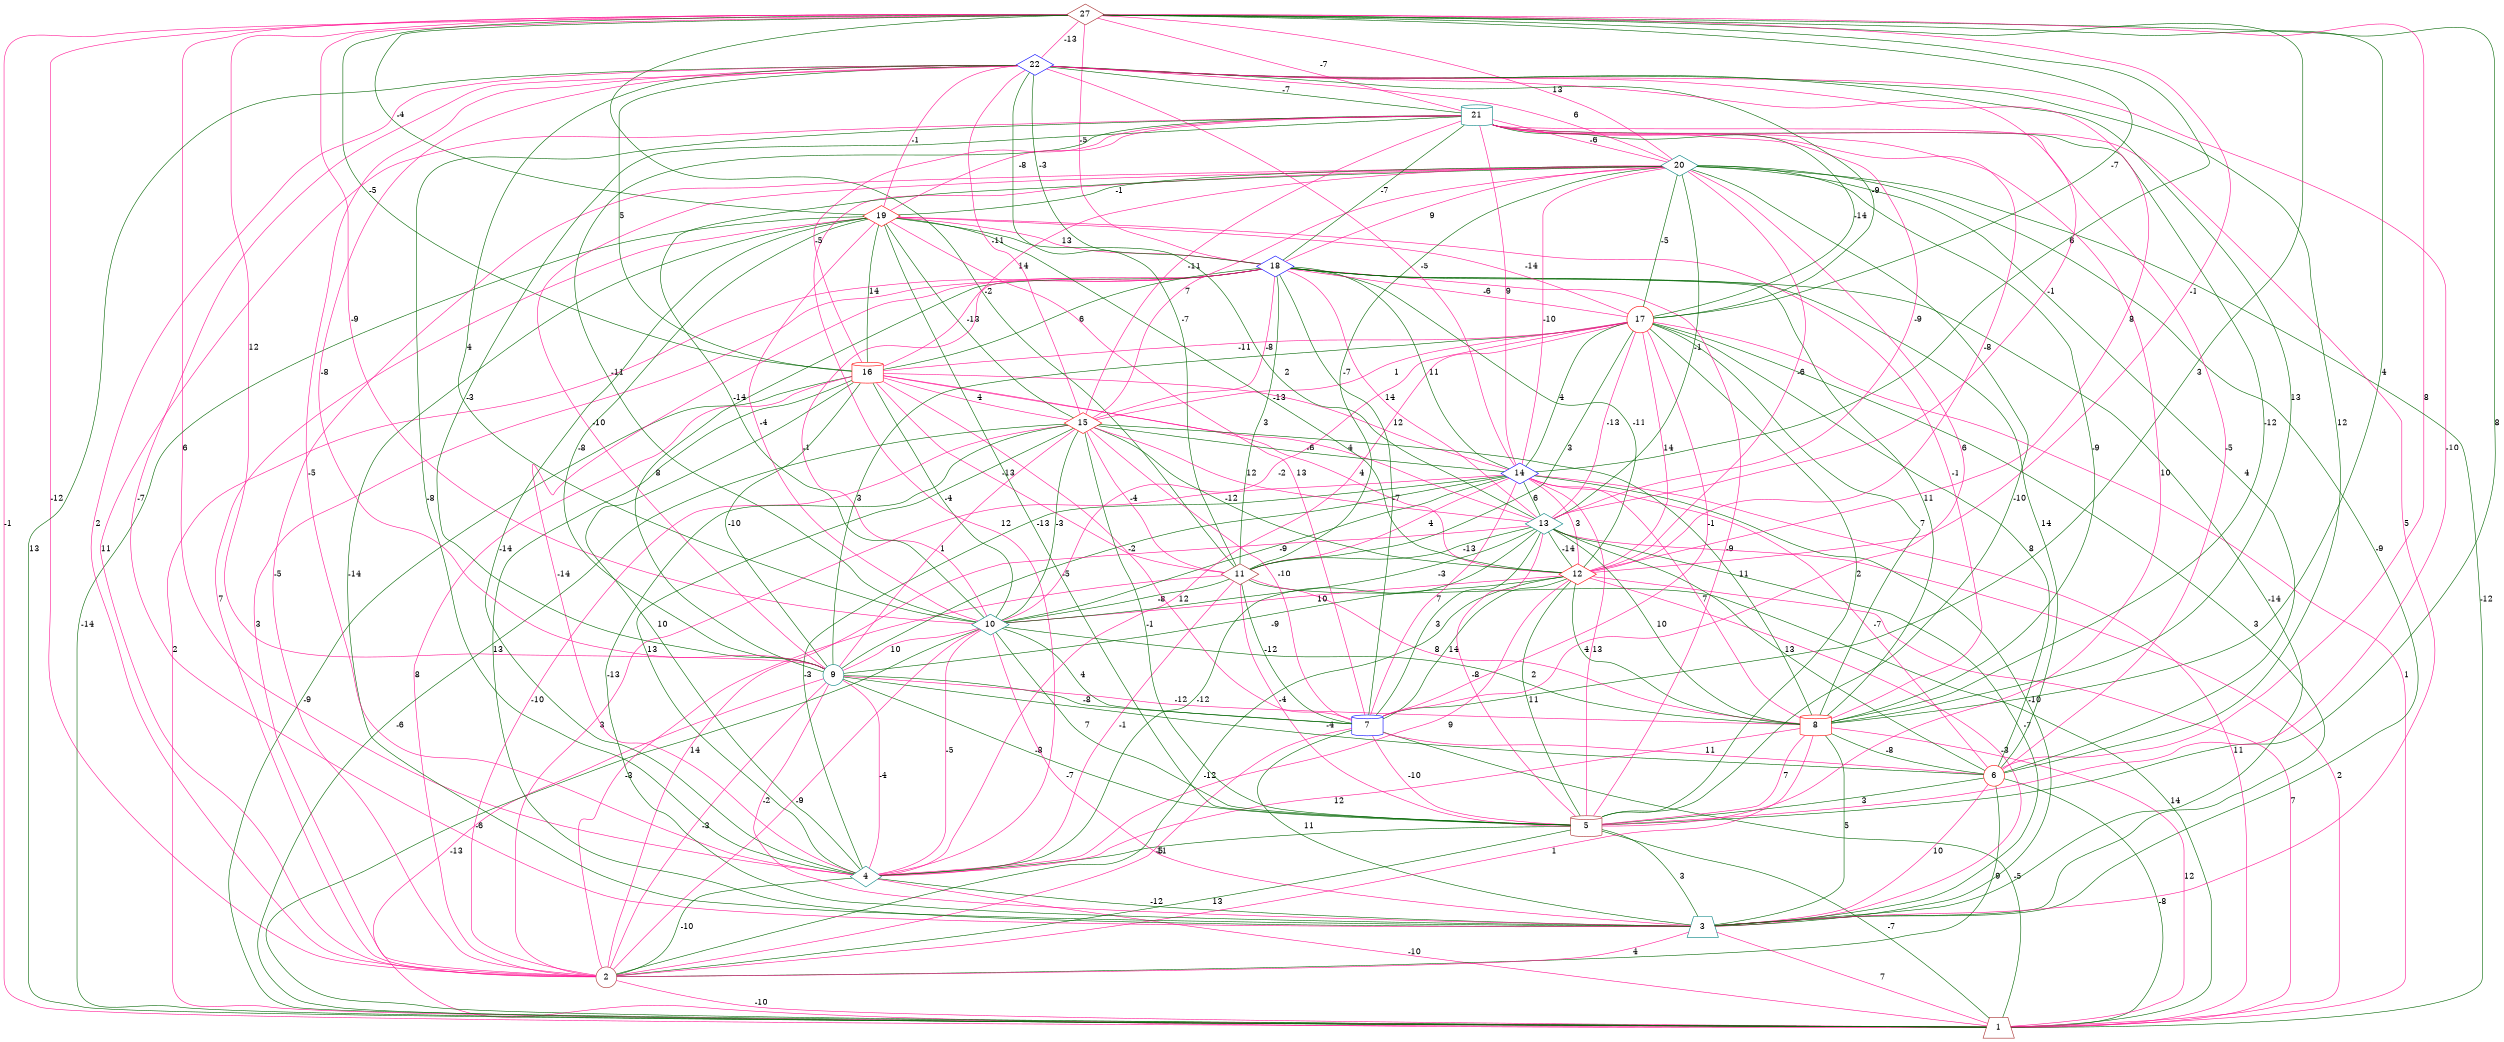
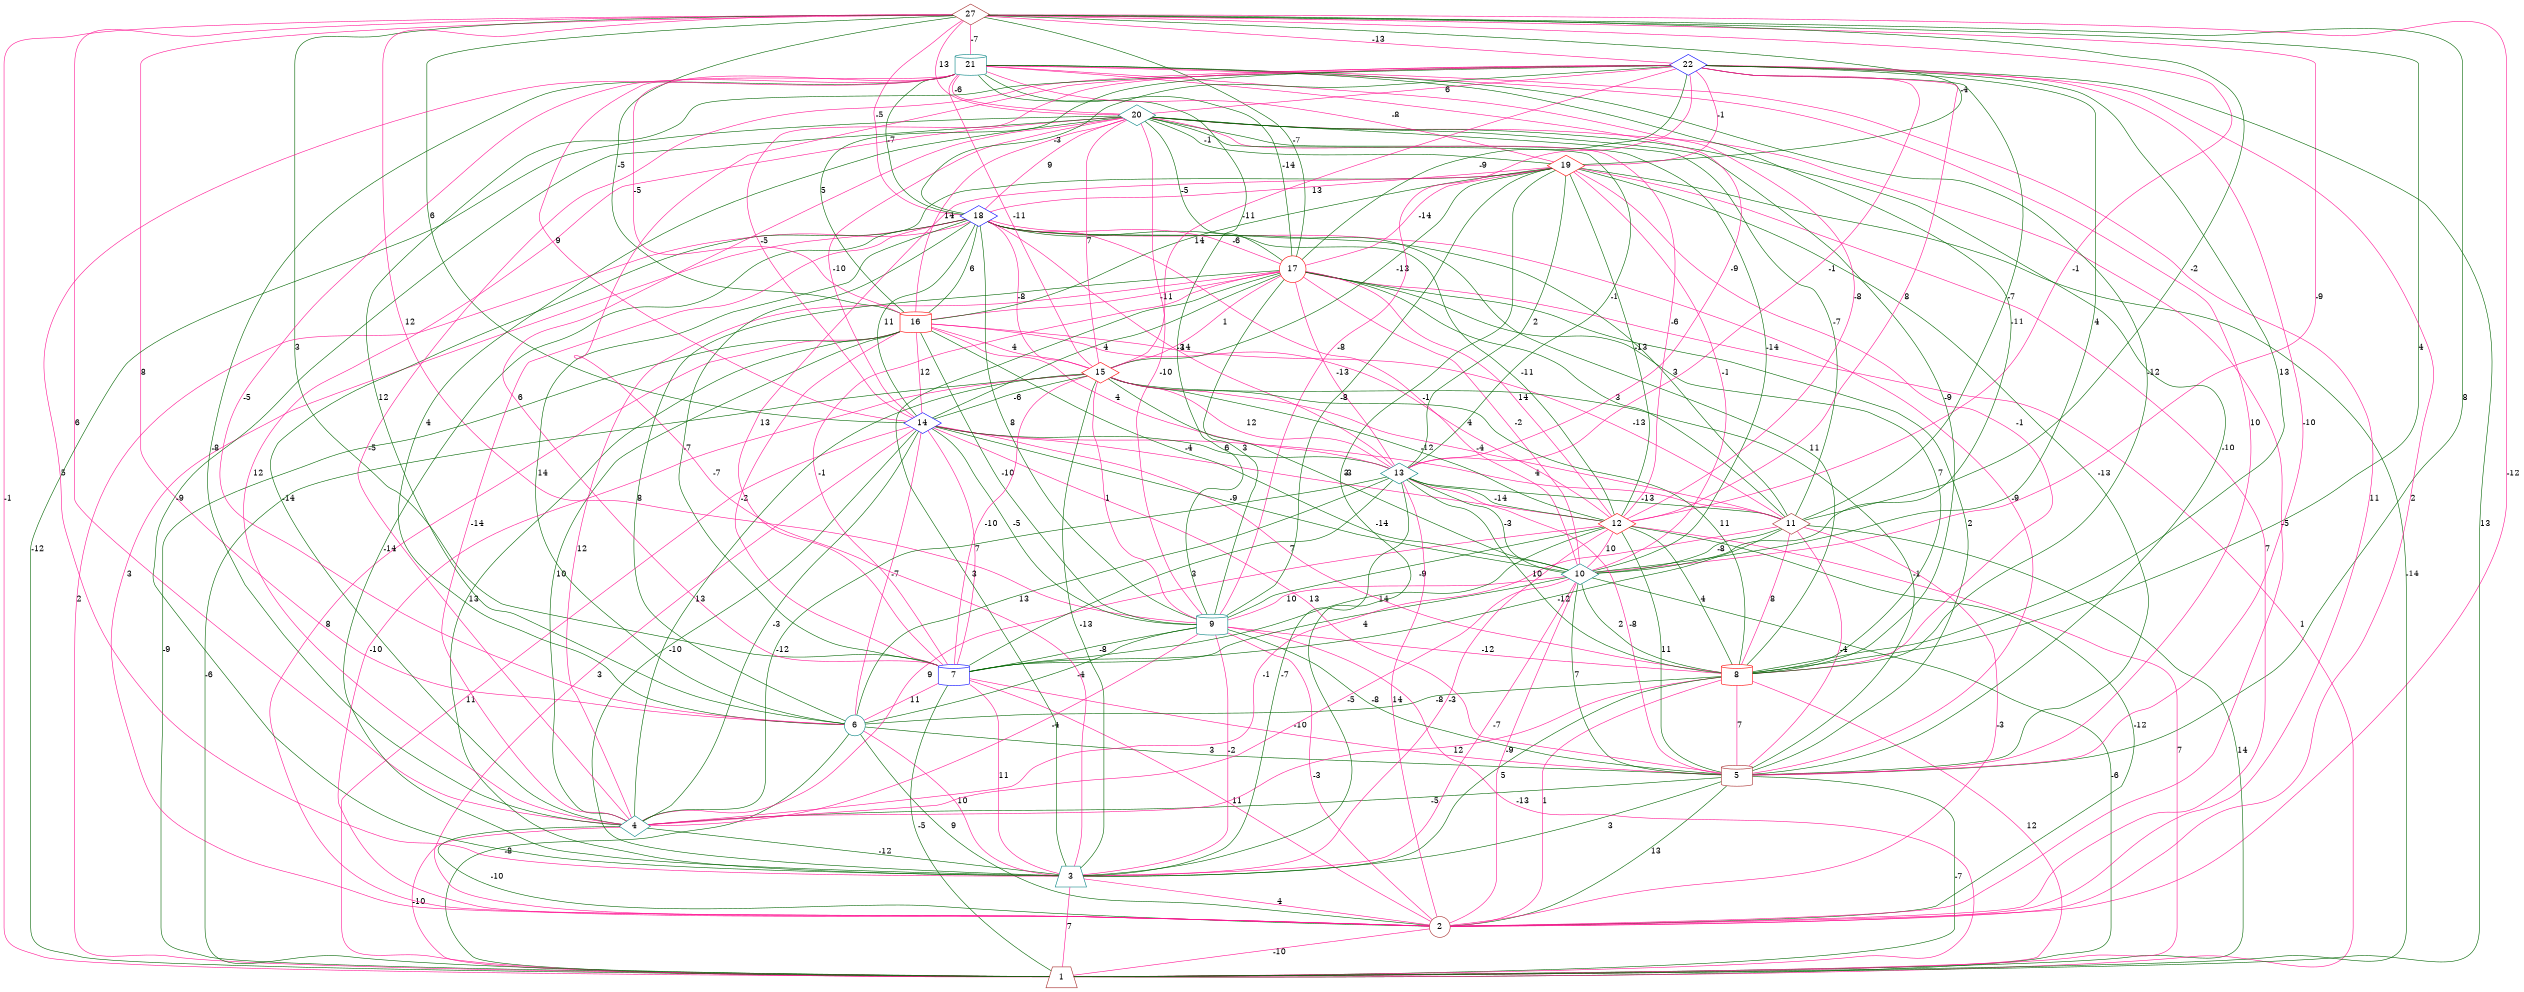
edge "22" -- "21": removed, label "-7"
edge "19" -- "10": label "-4" -> "-1"
edge "13" -- "1": removed, label "2"
node "9": shape circle -> cylinder
node "6": color red -> teal
edge "7" -- "3": color darkgreen -> deeppink
